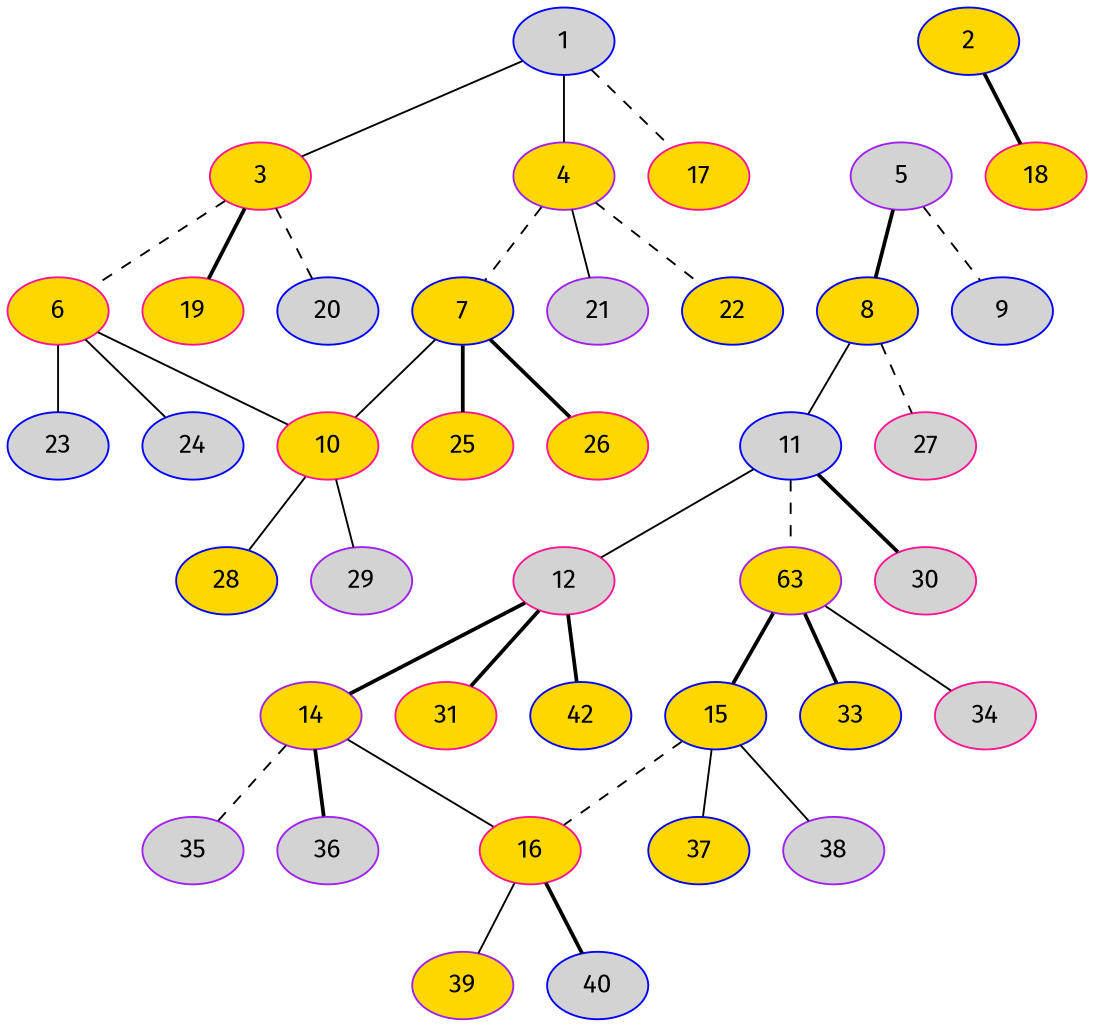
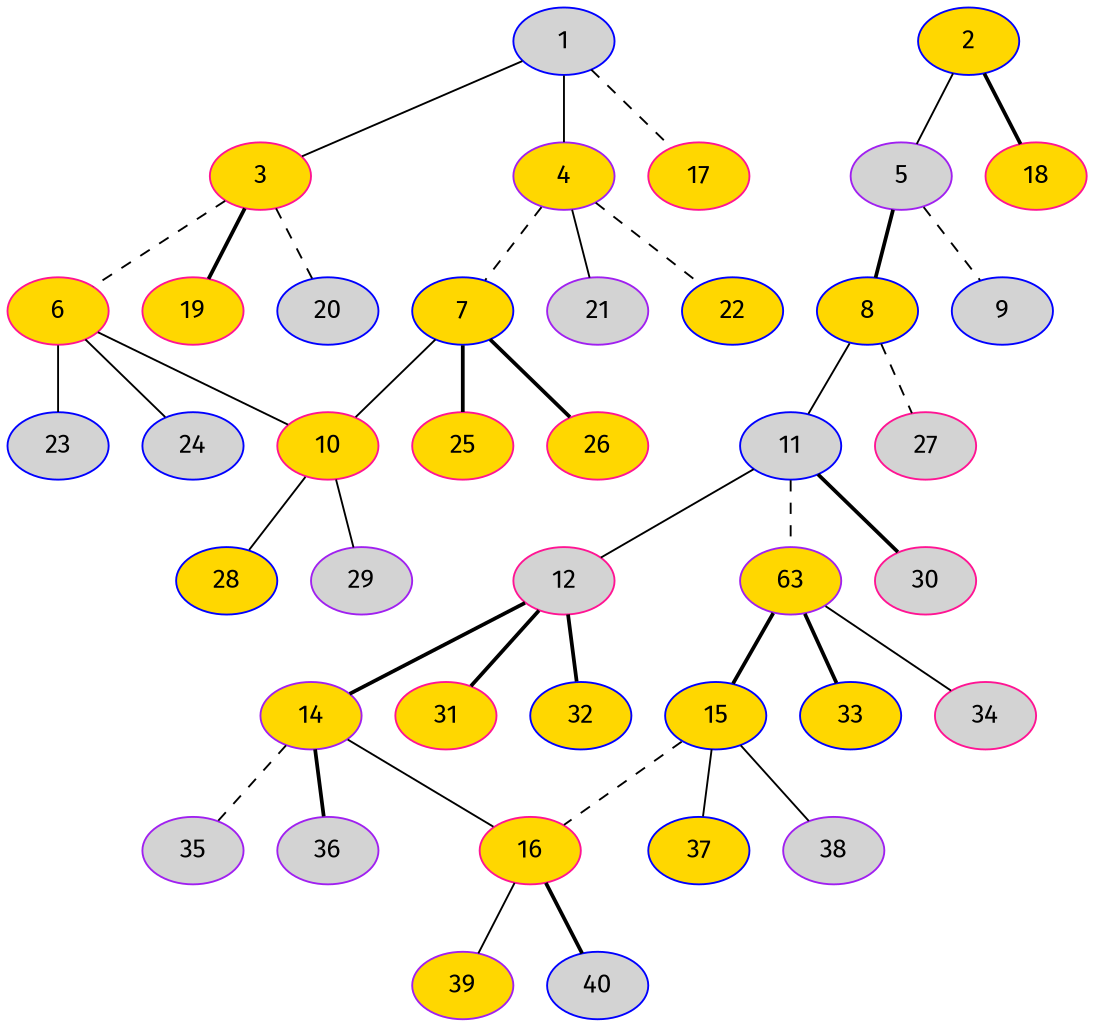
edge "2" -- "5": added
node "42": label "42" -> "32"
